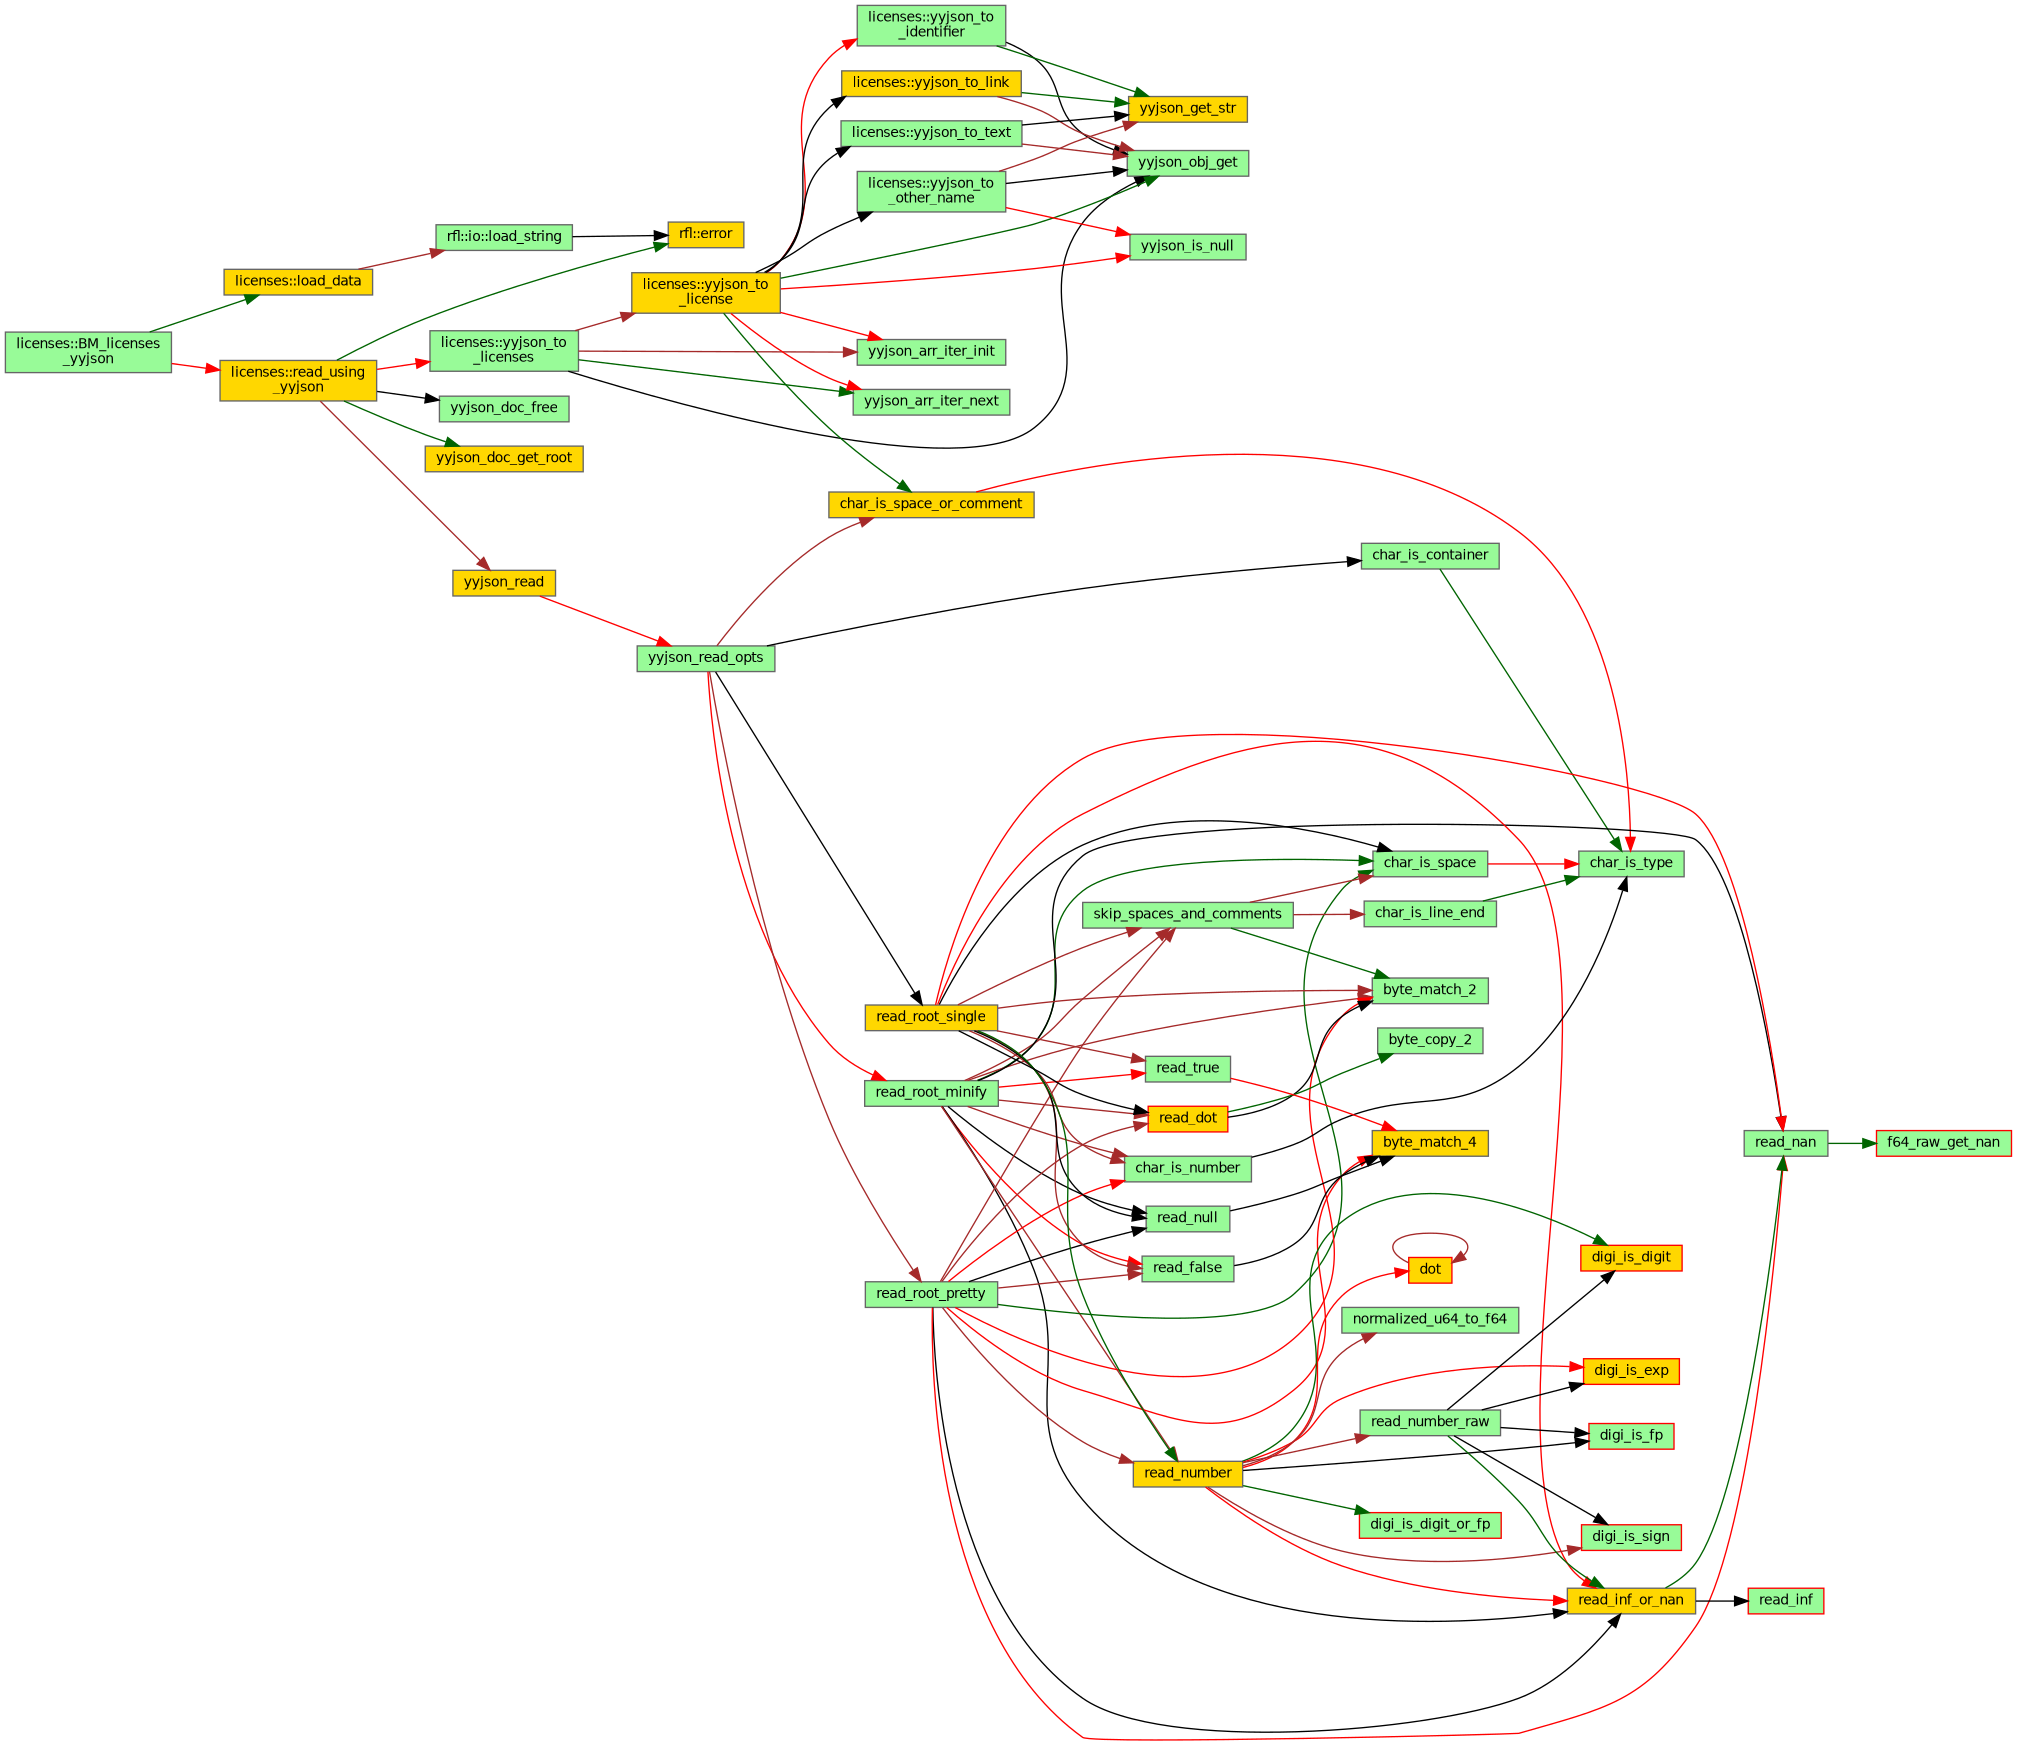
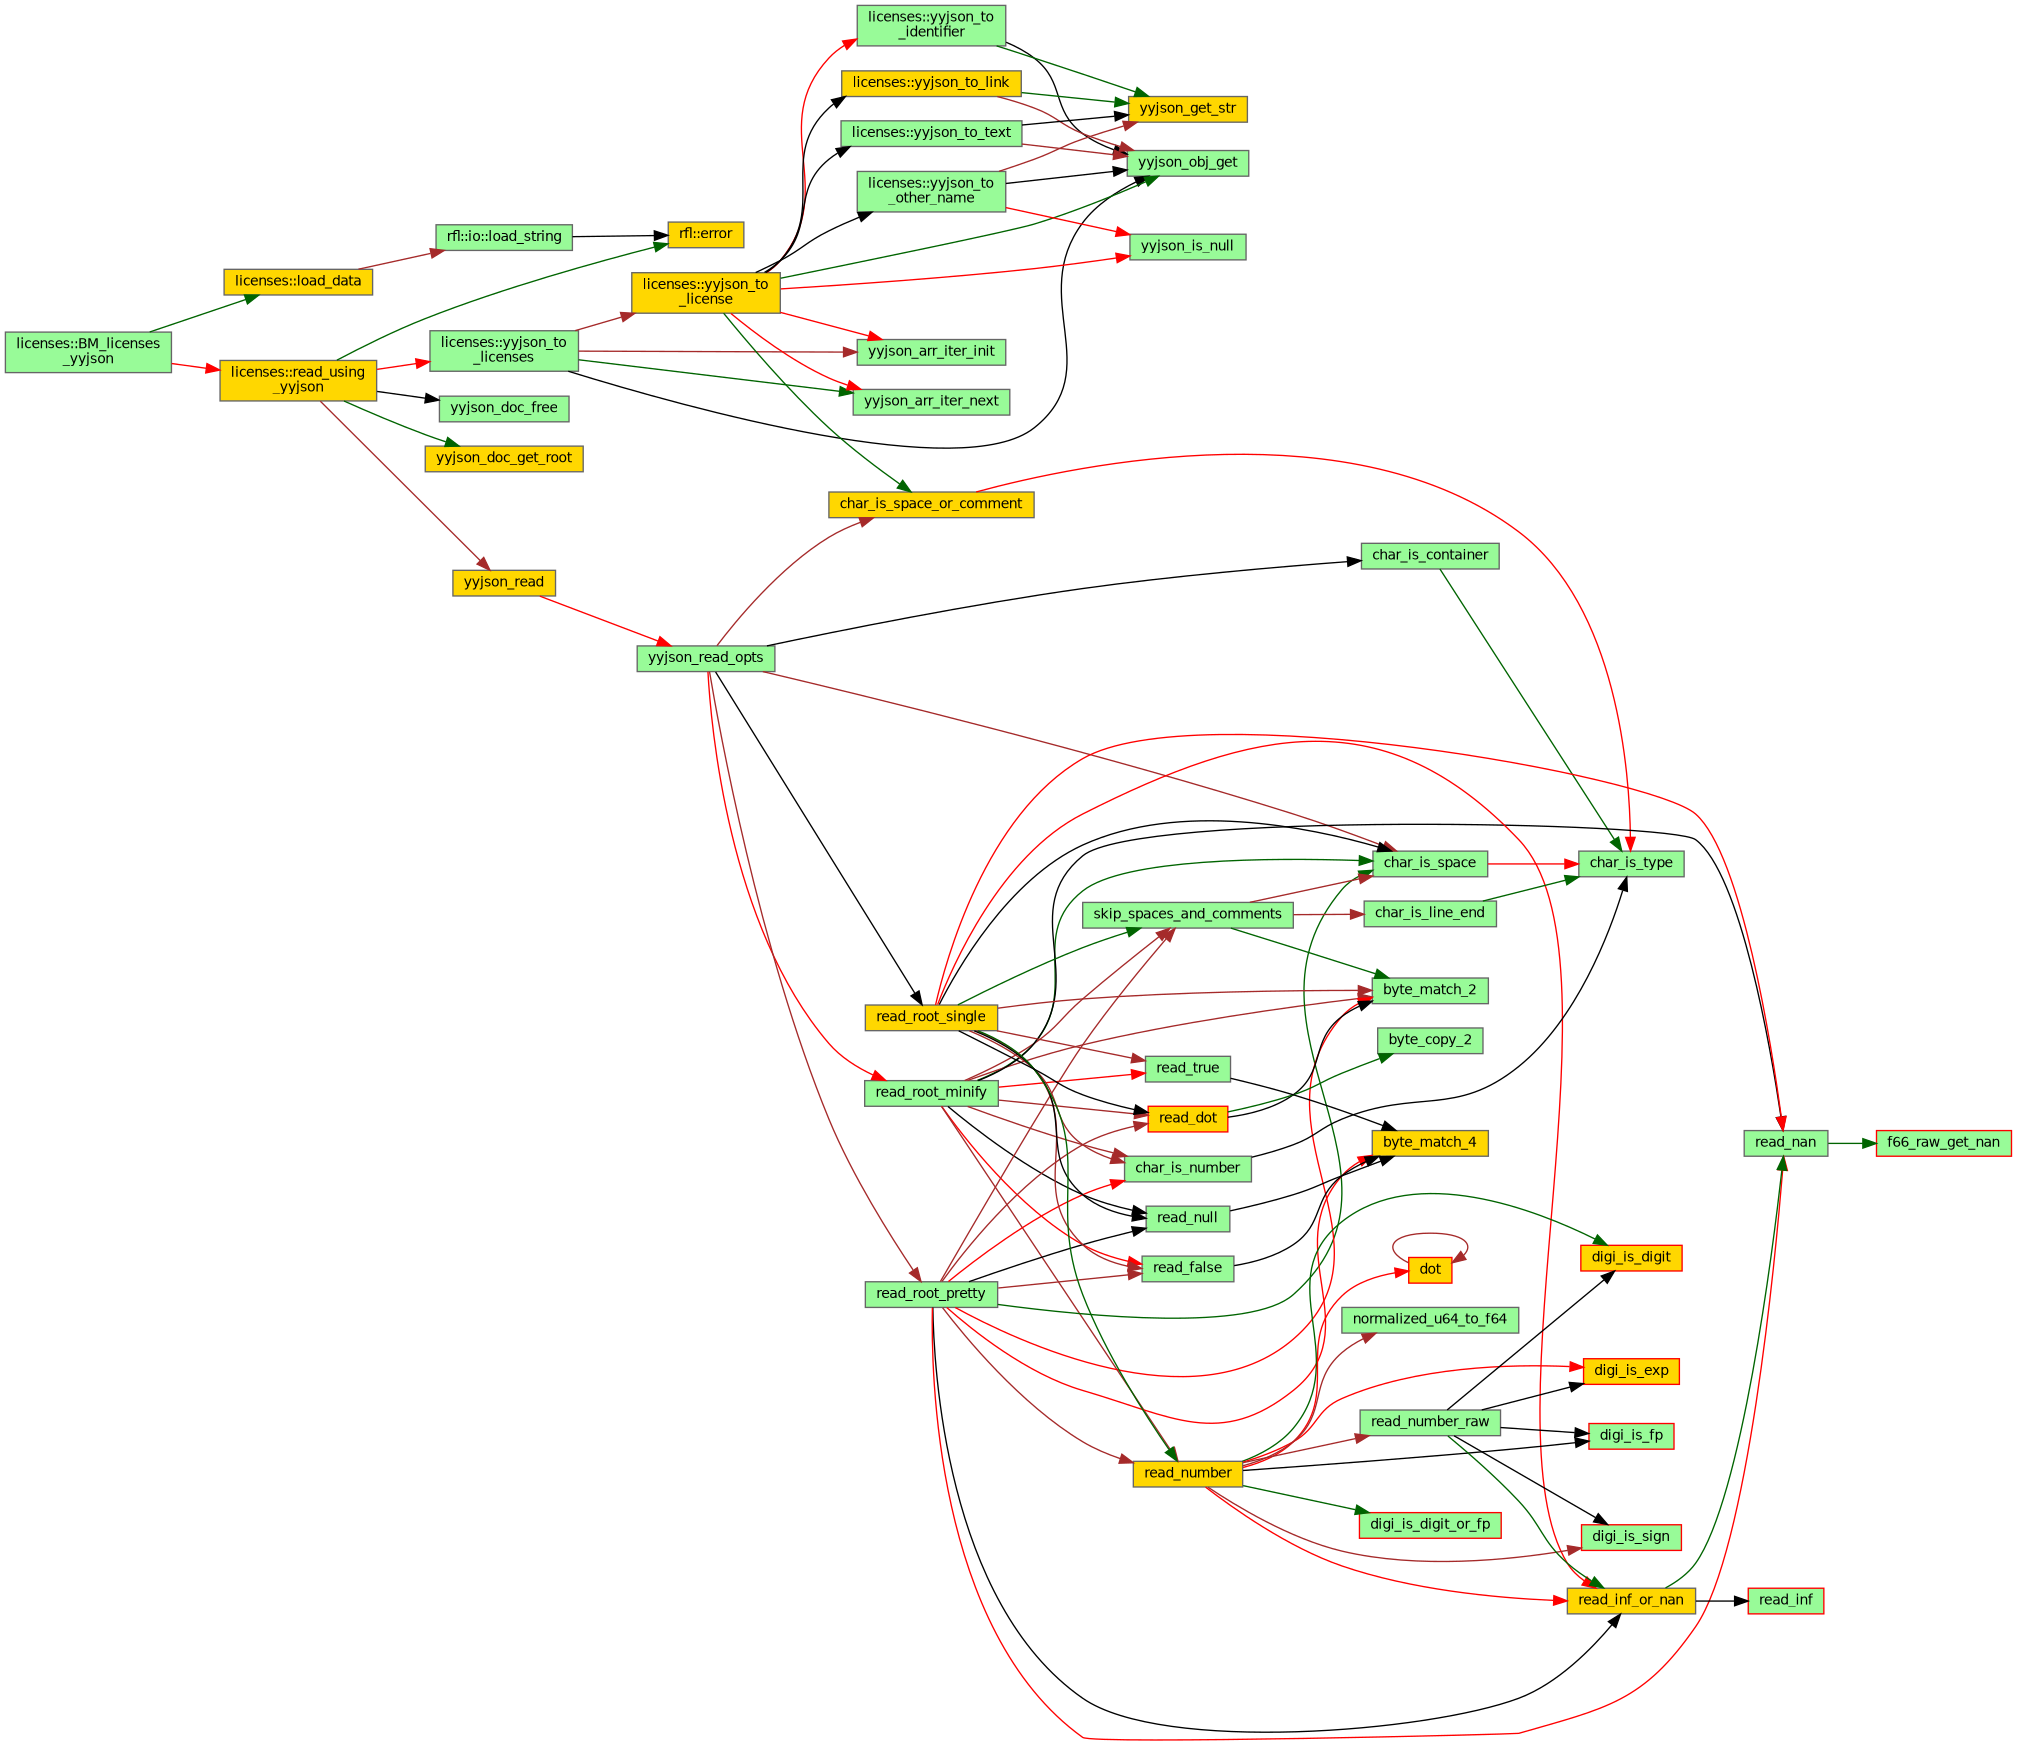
edge "yyjson_read_opts" -> "char_is_space": added
edge "read_root_single" -> "skip_spaces_and_comments": color brown -> darkgreen
edge "read_true" -> "byte_match_4": color red -> black
node "f64_raw_get_nan": label "f64_raw_get_nan" -> "f66_raw_get_nan"
edge "read_root_minify" -> "read_inf_or_nan": removed
